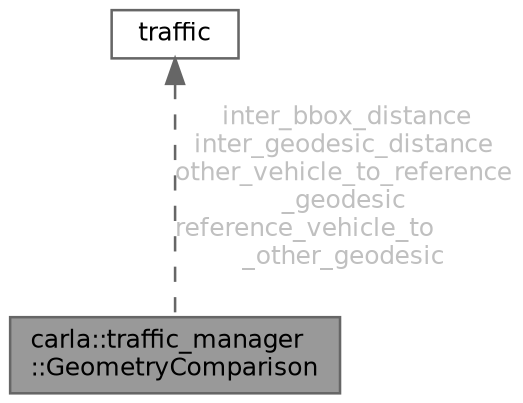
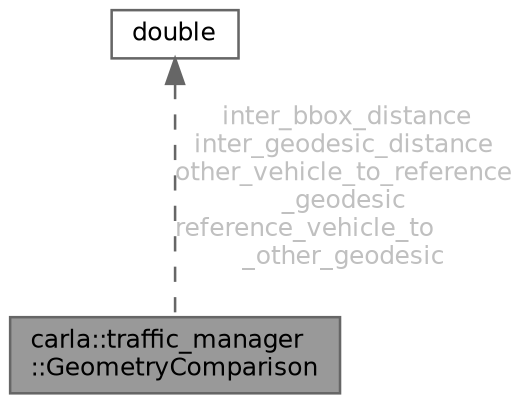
node "traffic": label "traffic" -> "double"
